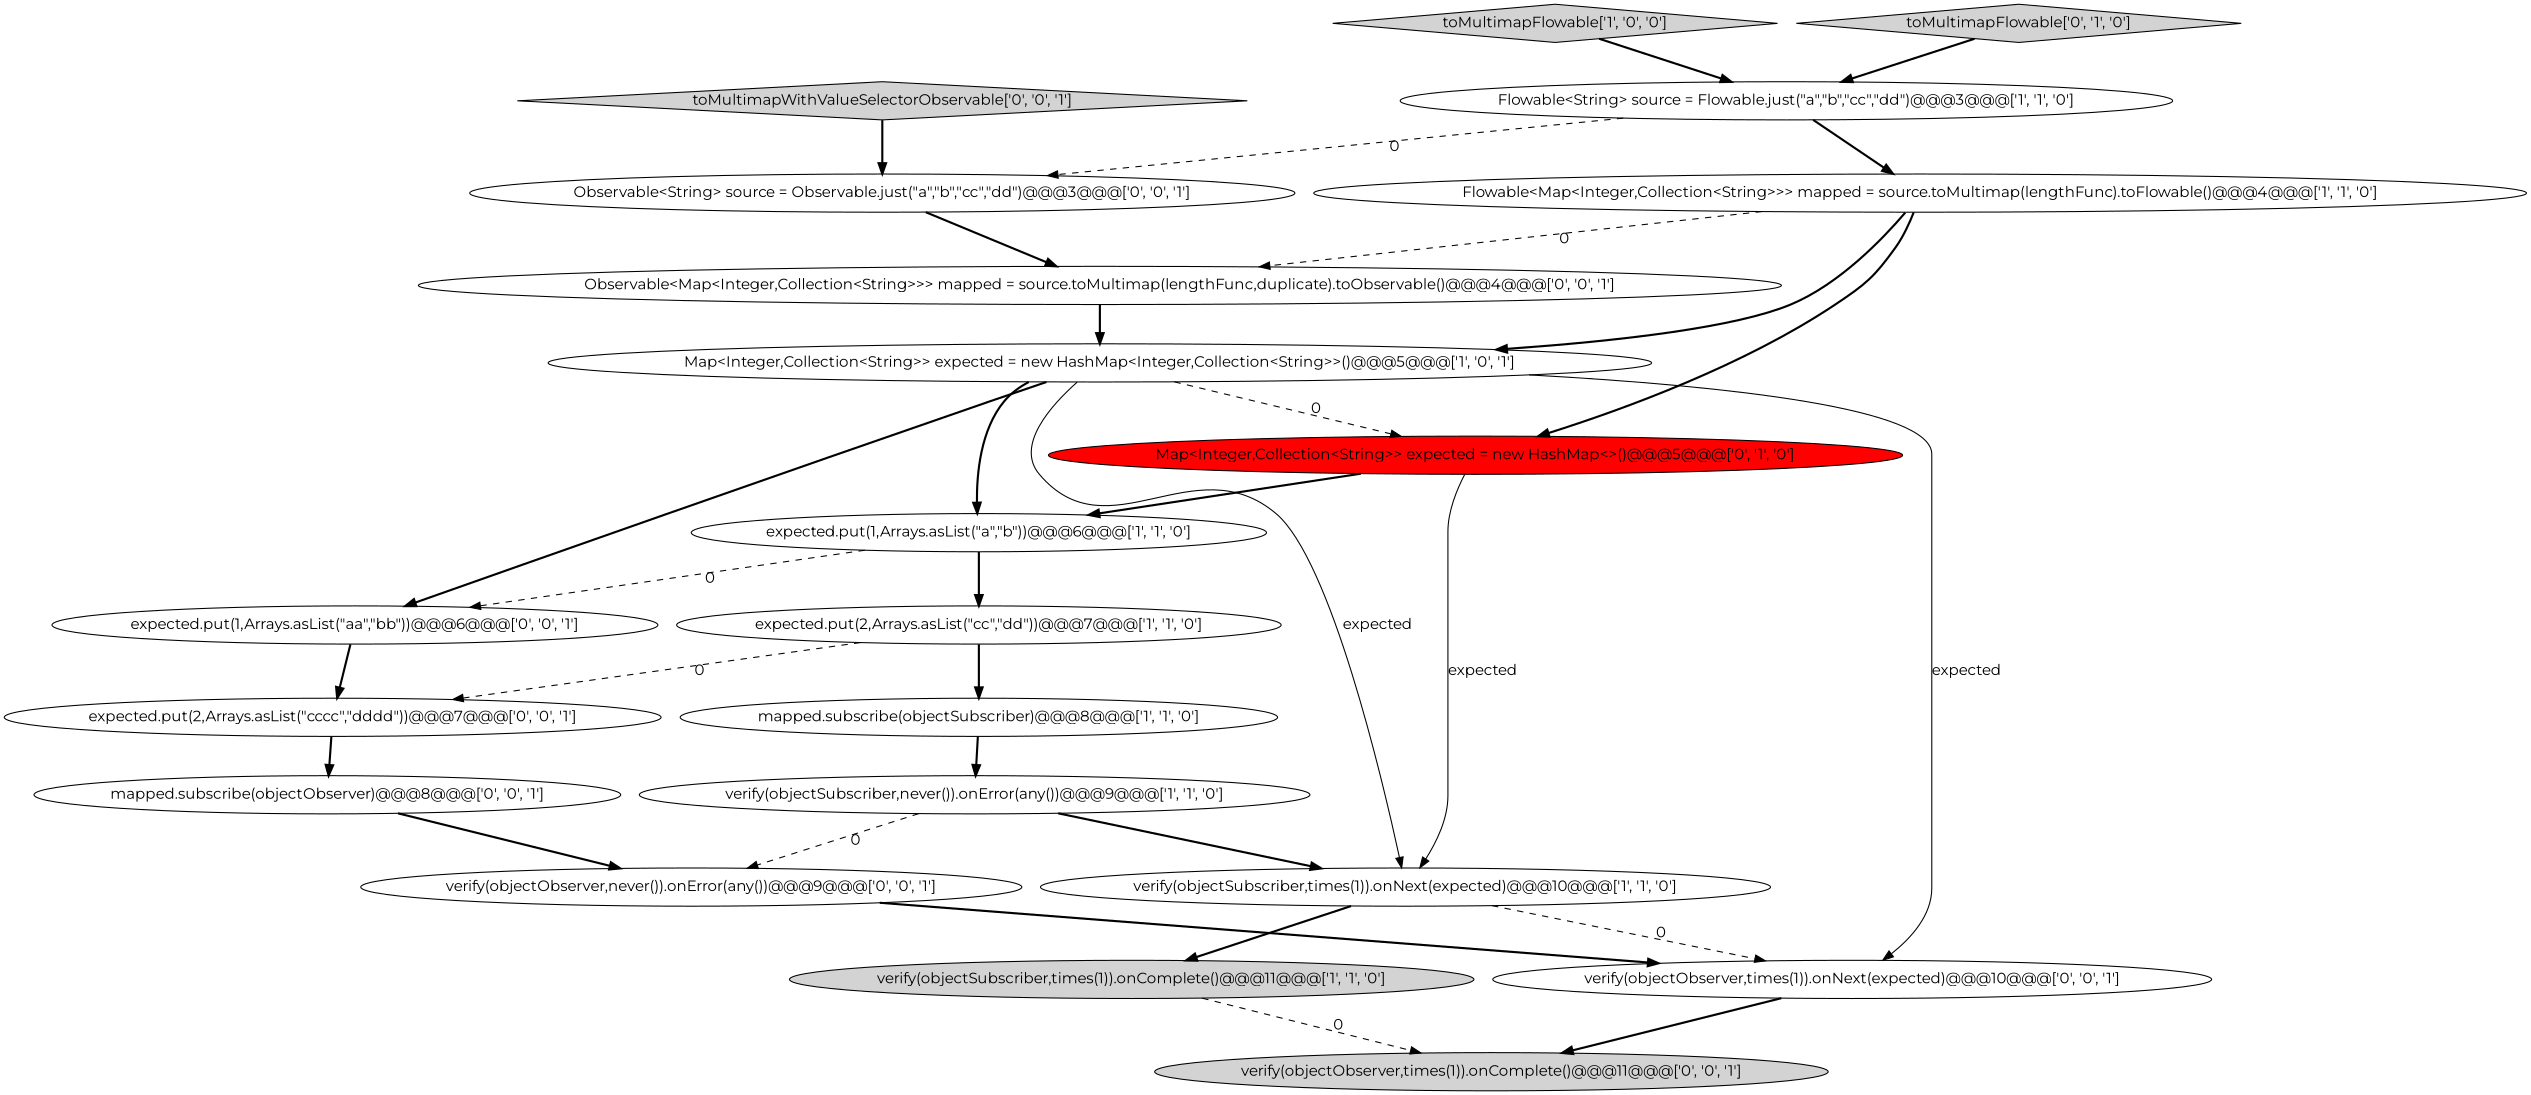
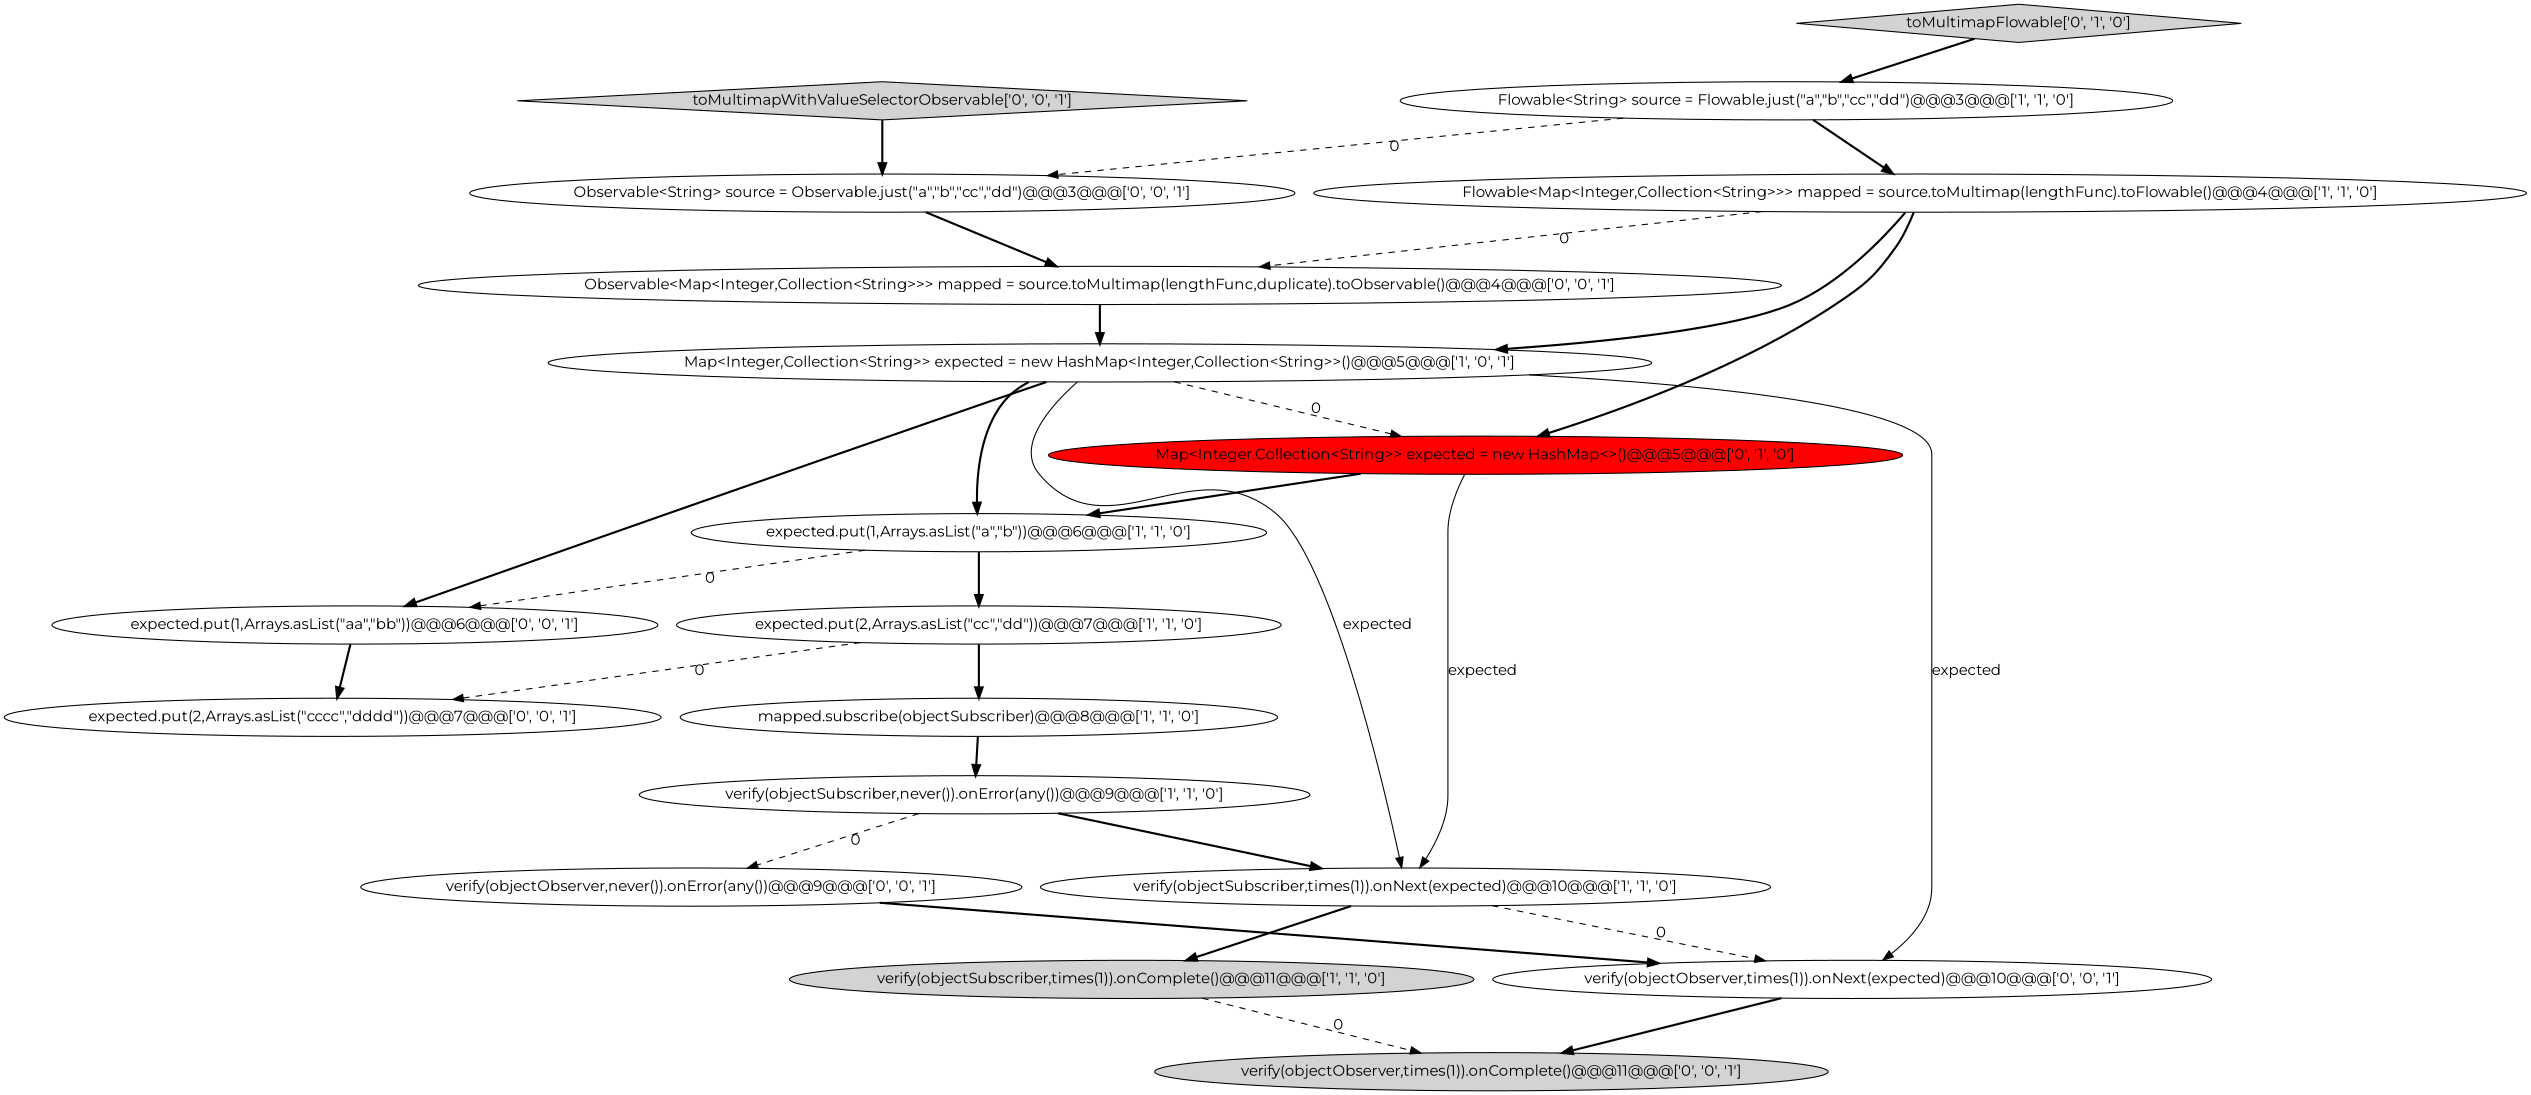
node "toMultimapFlowable['1', '0', '0']": removed
node "mapped.subscribe(objectObserver)@@@8@@@['0', '0', '1']": removed
